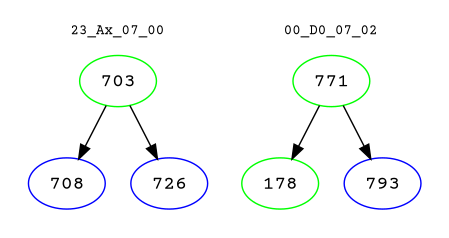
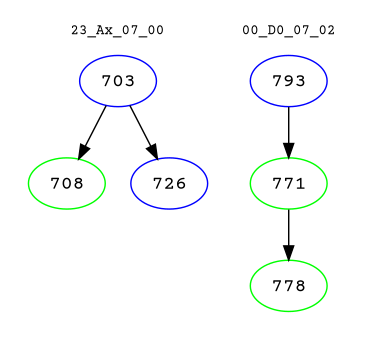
node "703": color green -> blue
edge "771" -> "793": reversed
node "708": color blue -> green
node "178": label "178" -> "778"
